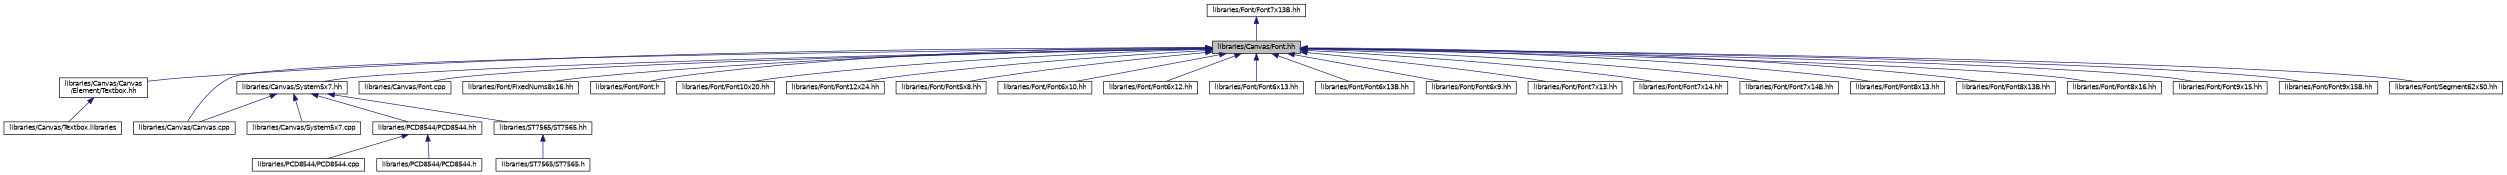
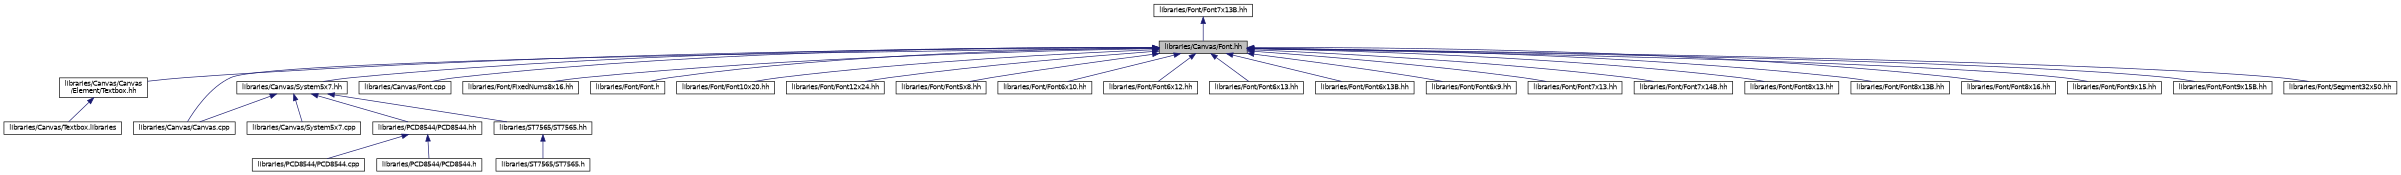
node "libraries/Font/Font7x14.hh": removed
node "libraries/Font/Segment62x50.hh": label "libraries/Font/Segment62x50.hh" -> "libraries/Font/Segment32x50.hh"
